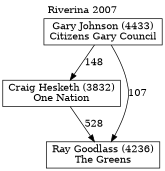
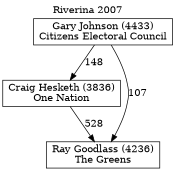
node "Gary Johnson (4433) Citizens Gary Council": label "Gary Johnson (4433) Citizens Gary Council" -> "Gary Johnson (4433) Citizens Electoral Council"
node "Craig Hesketh (3832) One Nation": label "Craig Hesketh (3832) One Nation" -> "Craig Hesketh (3836) One Nation"
